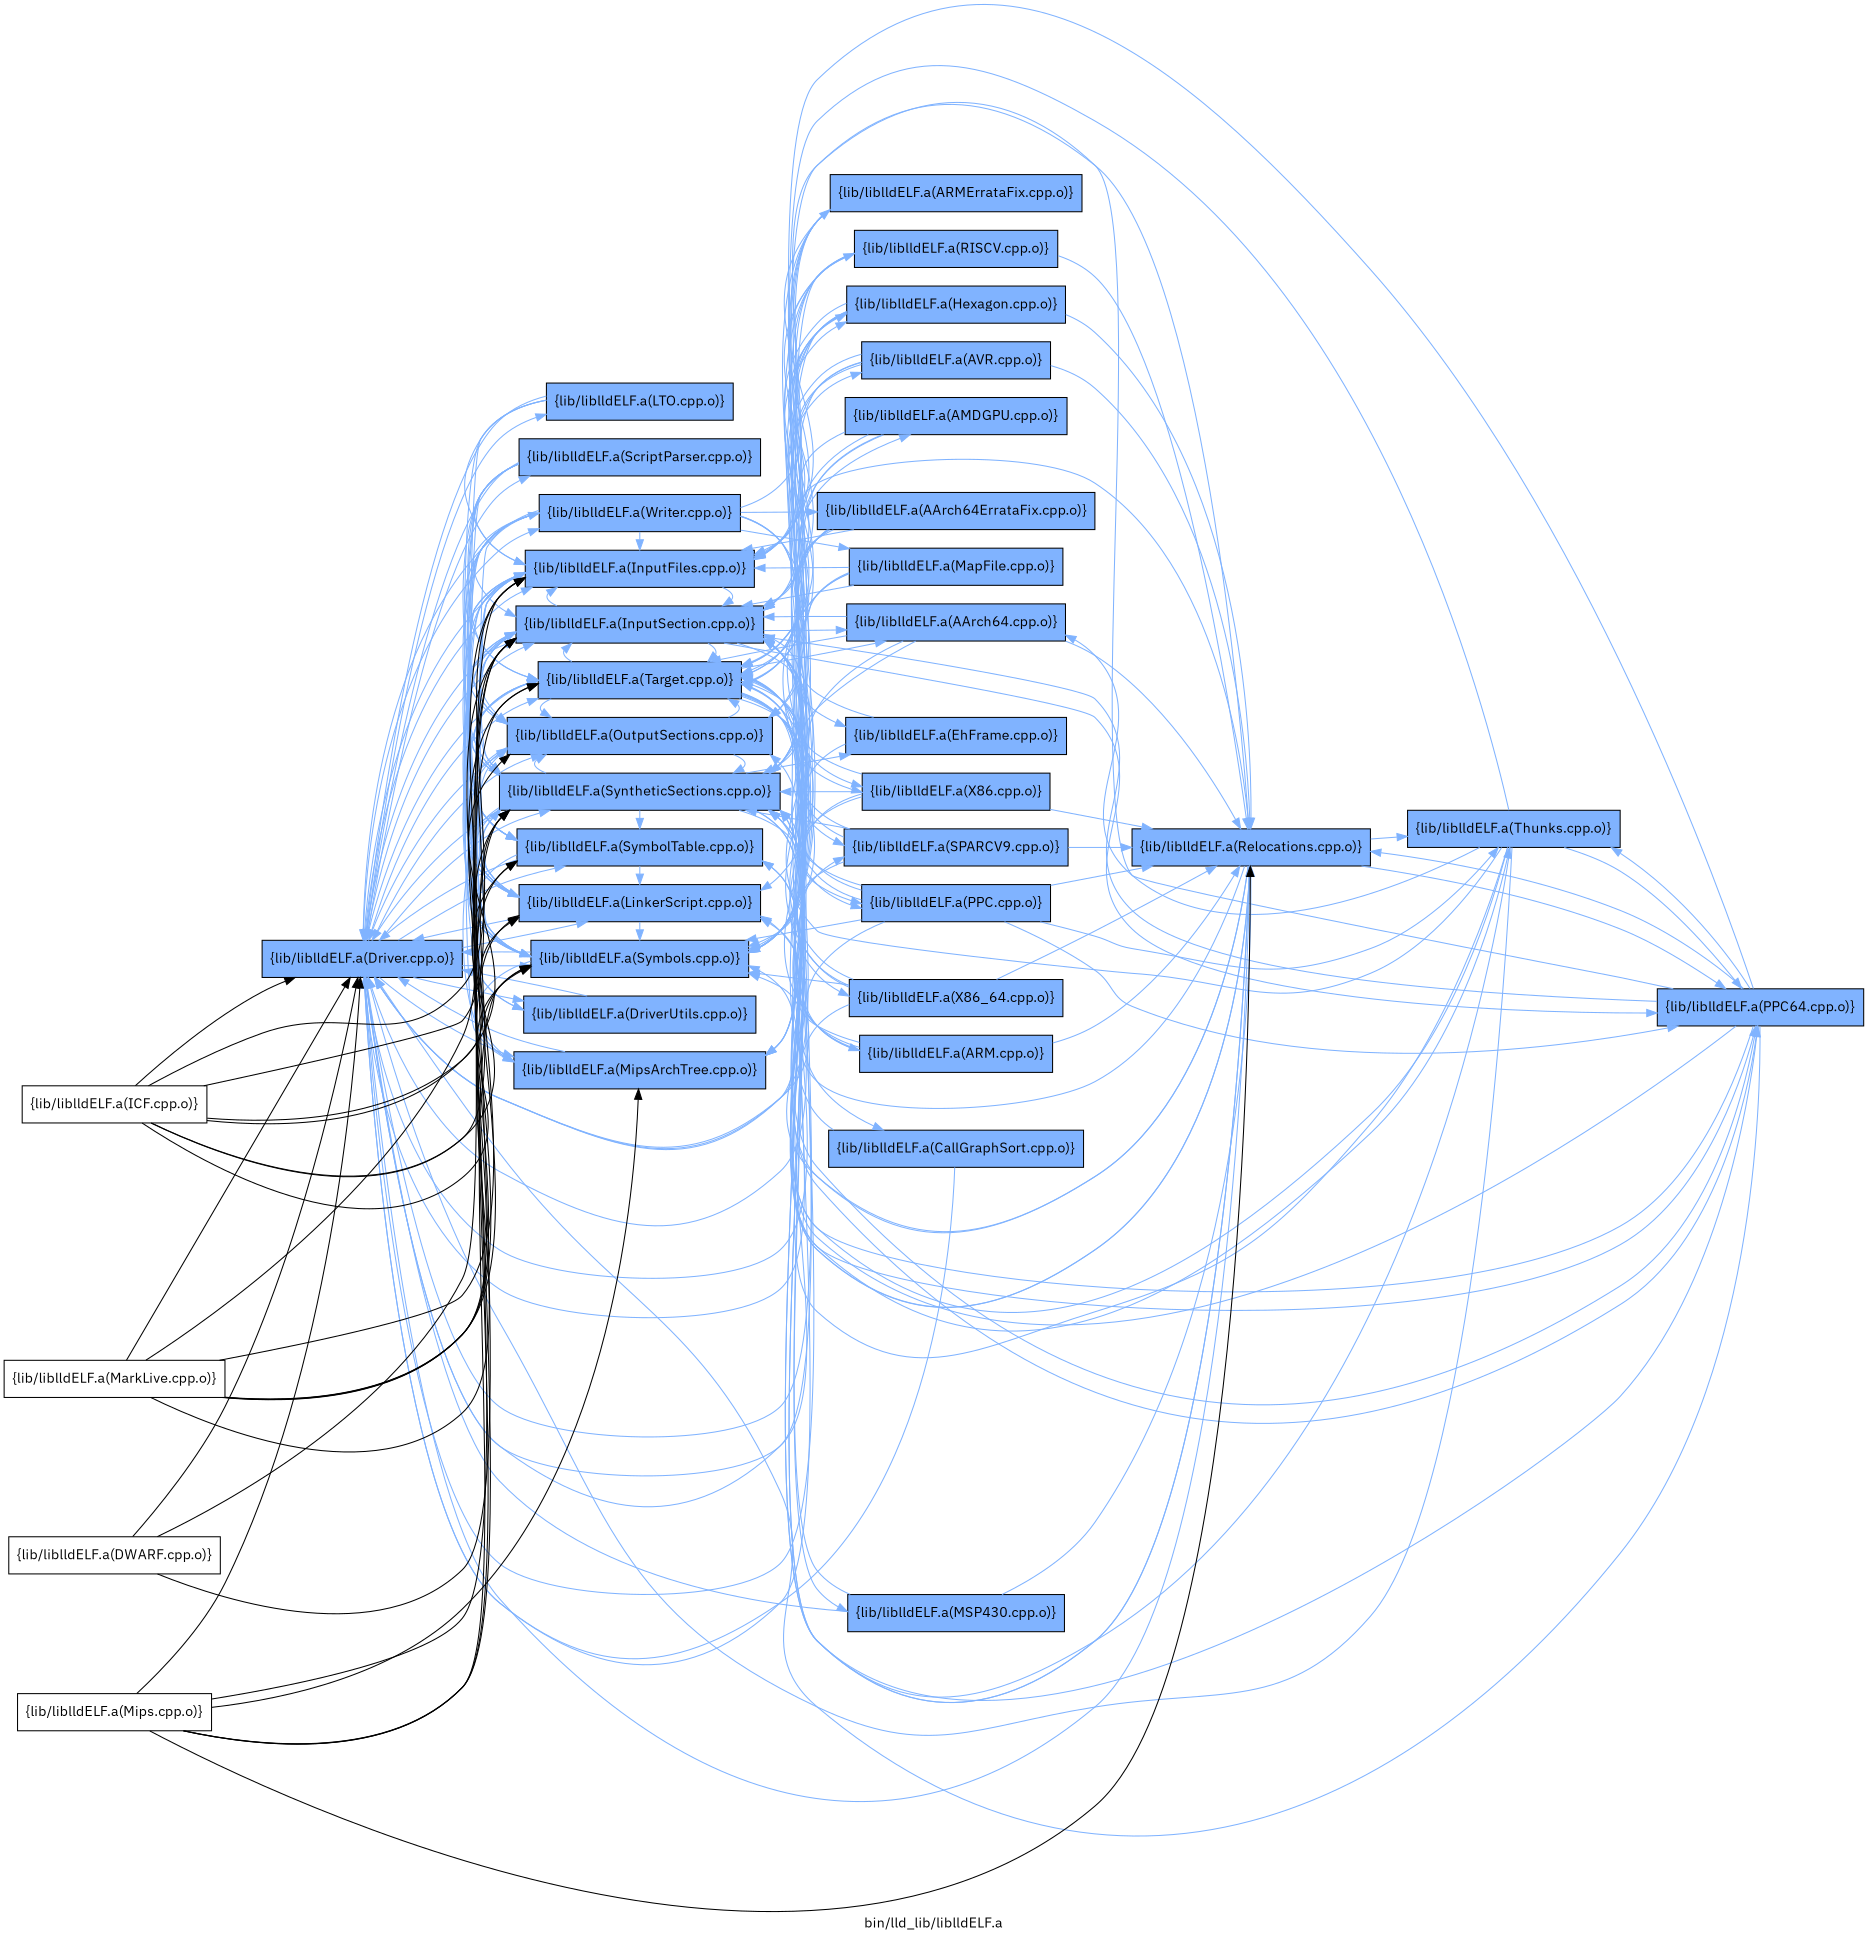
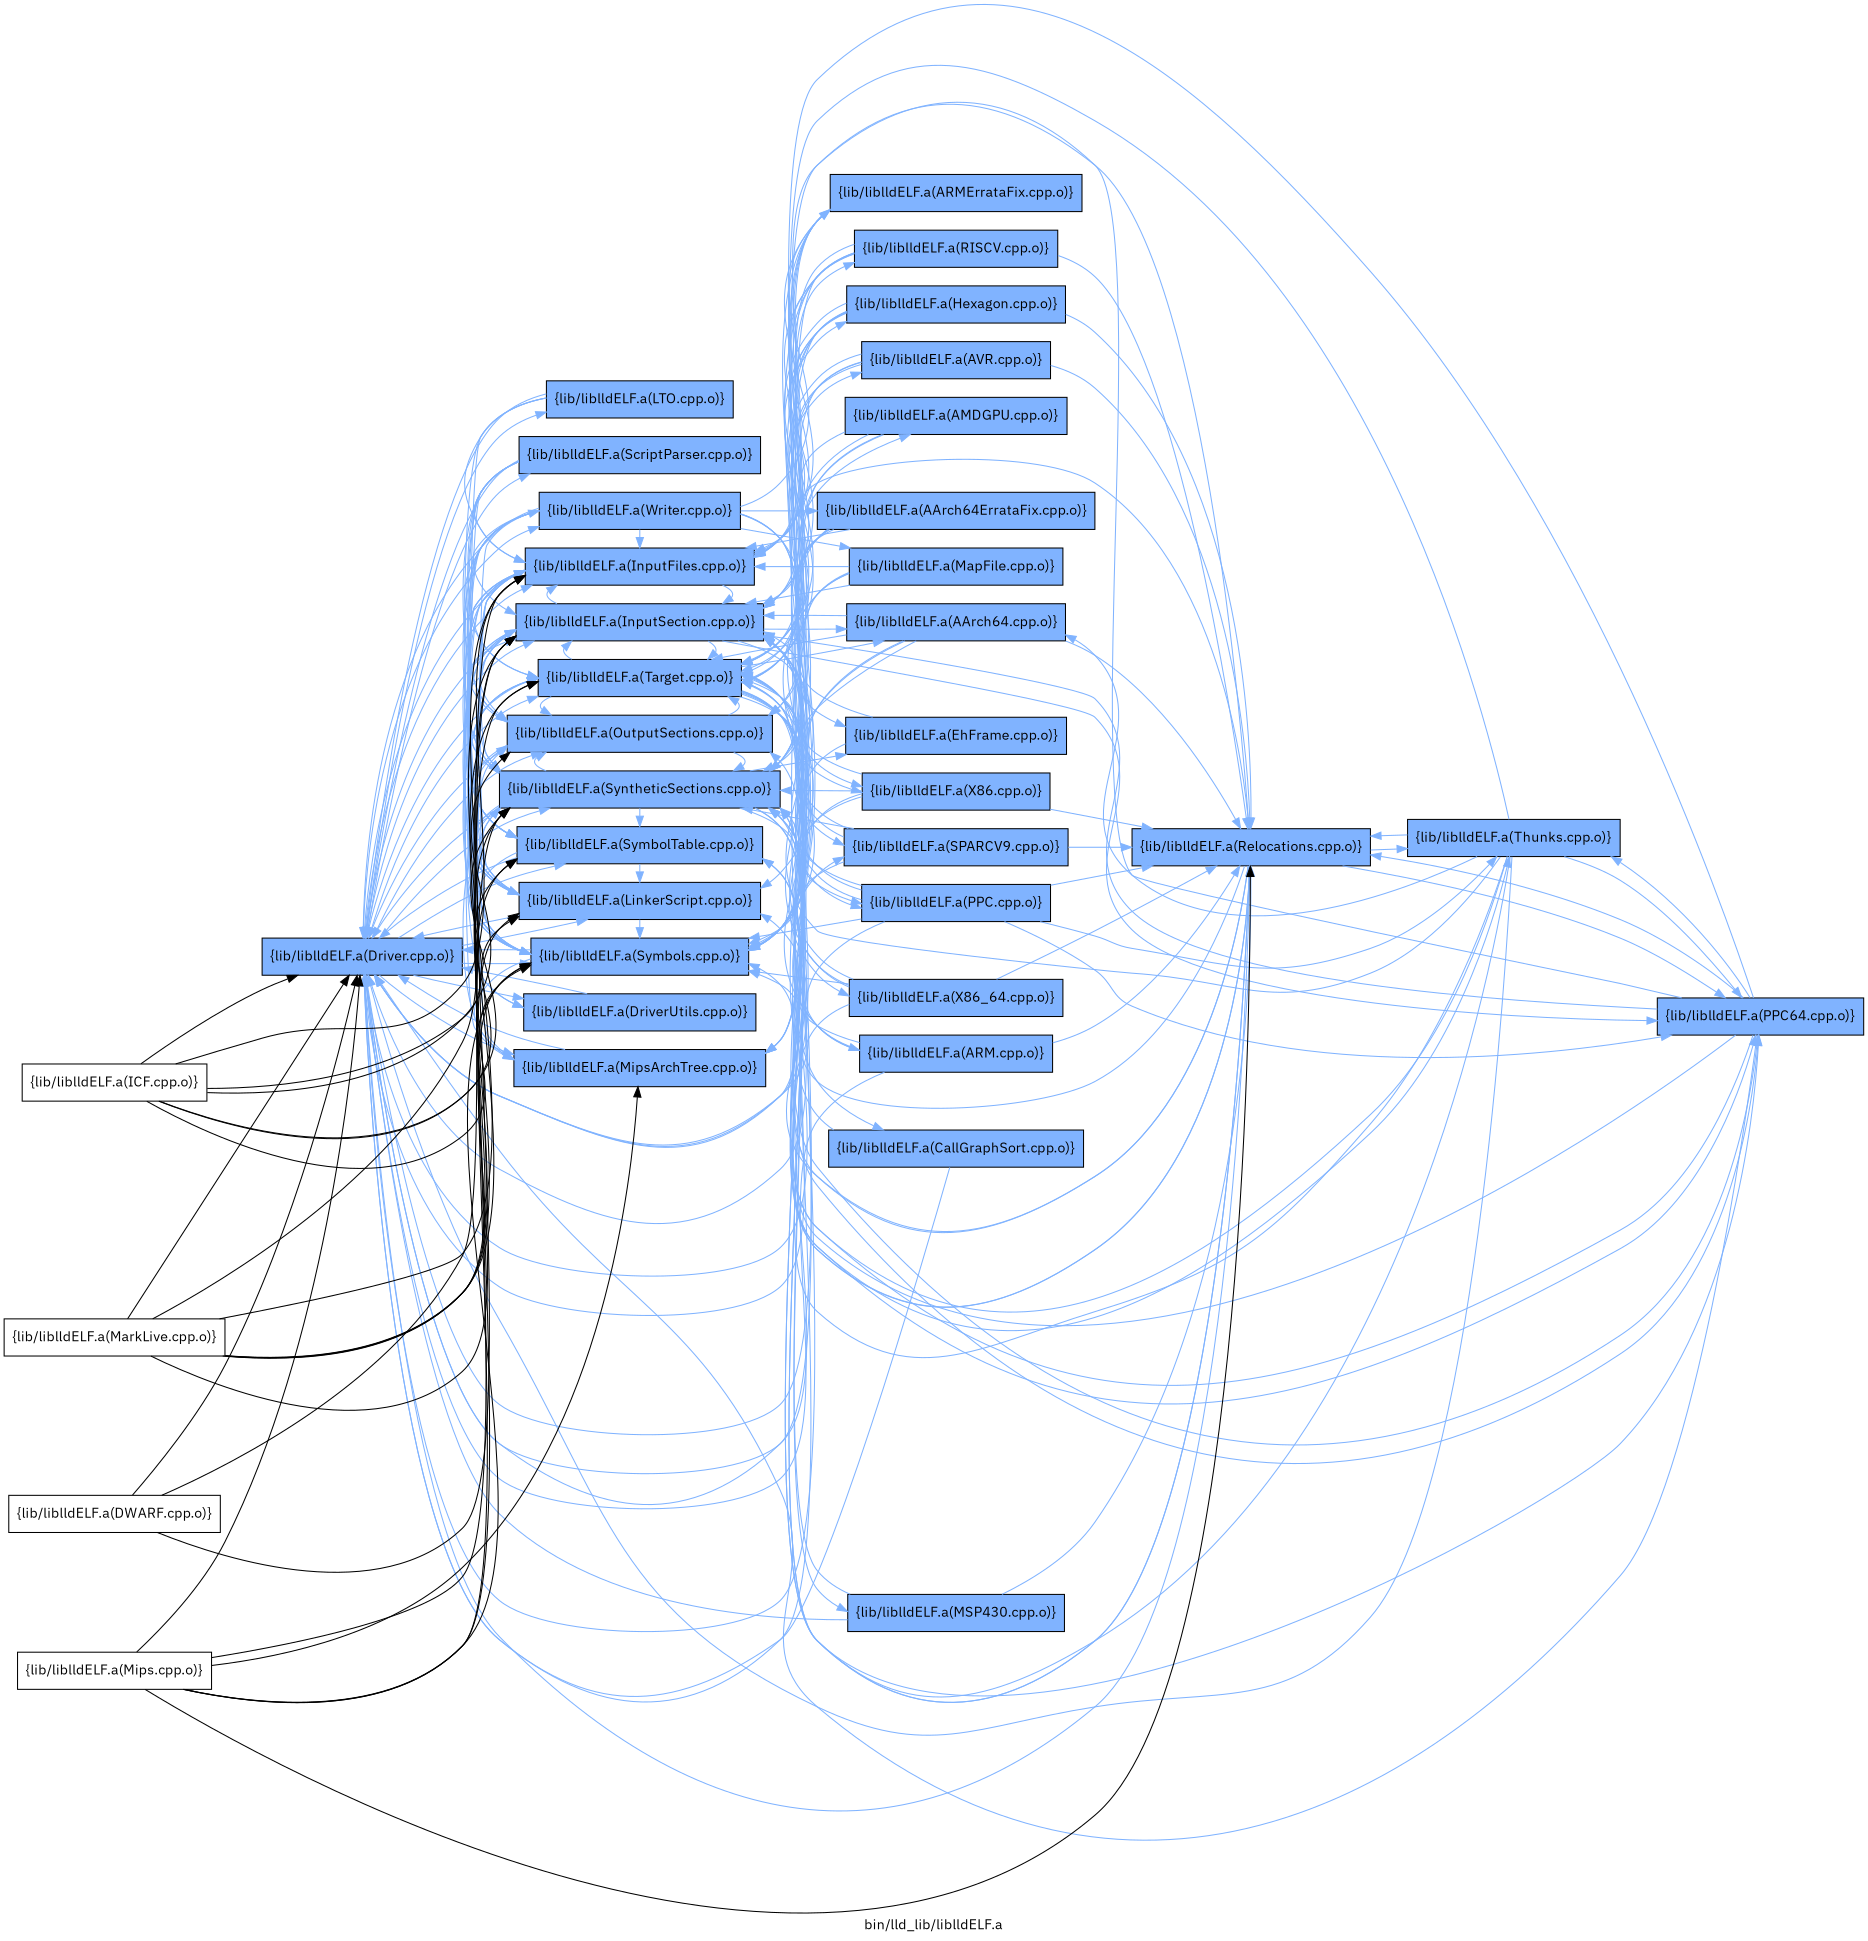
edge "{lib/liblldELF.a(Writer.cpp.o)}" -> "{lib/liblldELF.a(Hexagon.cpp.o)}": now "{lib/liblldELF.a(Writer.cpp.o)}" -> "{lib/liblldELF.a(ARMErrataFix.cpp.o)}"
edge "{lib/liblldELF.a(RISCV.cpp.o)}" -> "{lib/liblldELF.a(Target.cpp.o)}": added
edge "{lib/liblldELF.a(AArch64.cpp.o)}" -> "{lib/liblldELF.a(Symbols.cpp.o)}": added
edge "{lib/liblldELF.a(Thunks.cpp.o)}" -> "{lib/liblldELF.a(Relocations.cpp.o)}": added
edge "{lib/liblldELF.a(ARM.cpp.o)}" -> "{lib/liblldELF.a(LinkerScript.cpp.o)}": now "{lib/liblldELF.a(ARM.cpp.o)}" -> "{lib/liblldELF.a(Driver.cpp.o)}"
edge "{lib/liblldELF.a(ICF.cpp.o)}" -> "{lib/liblldELF.a(InputSection.cpp.o)}": removed
